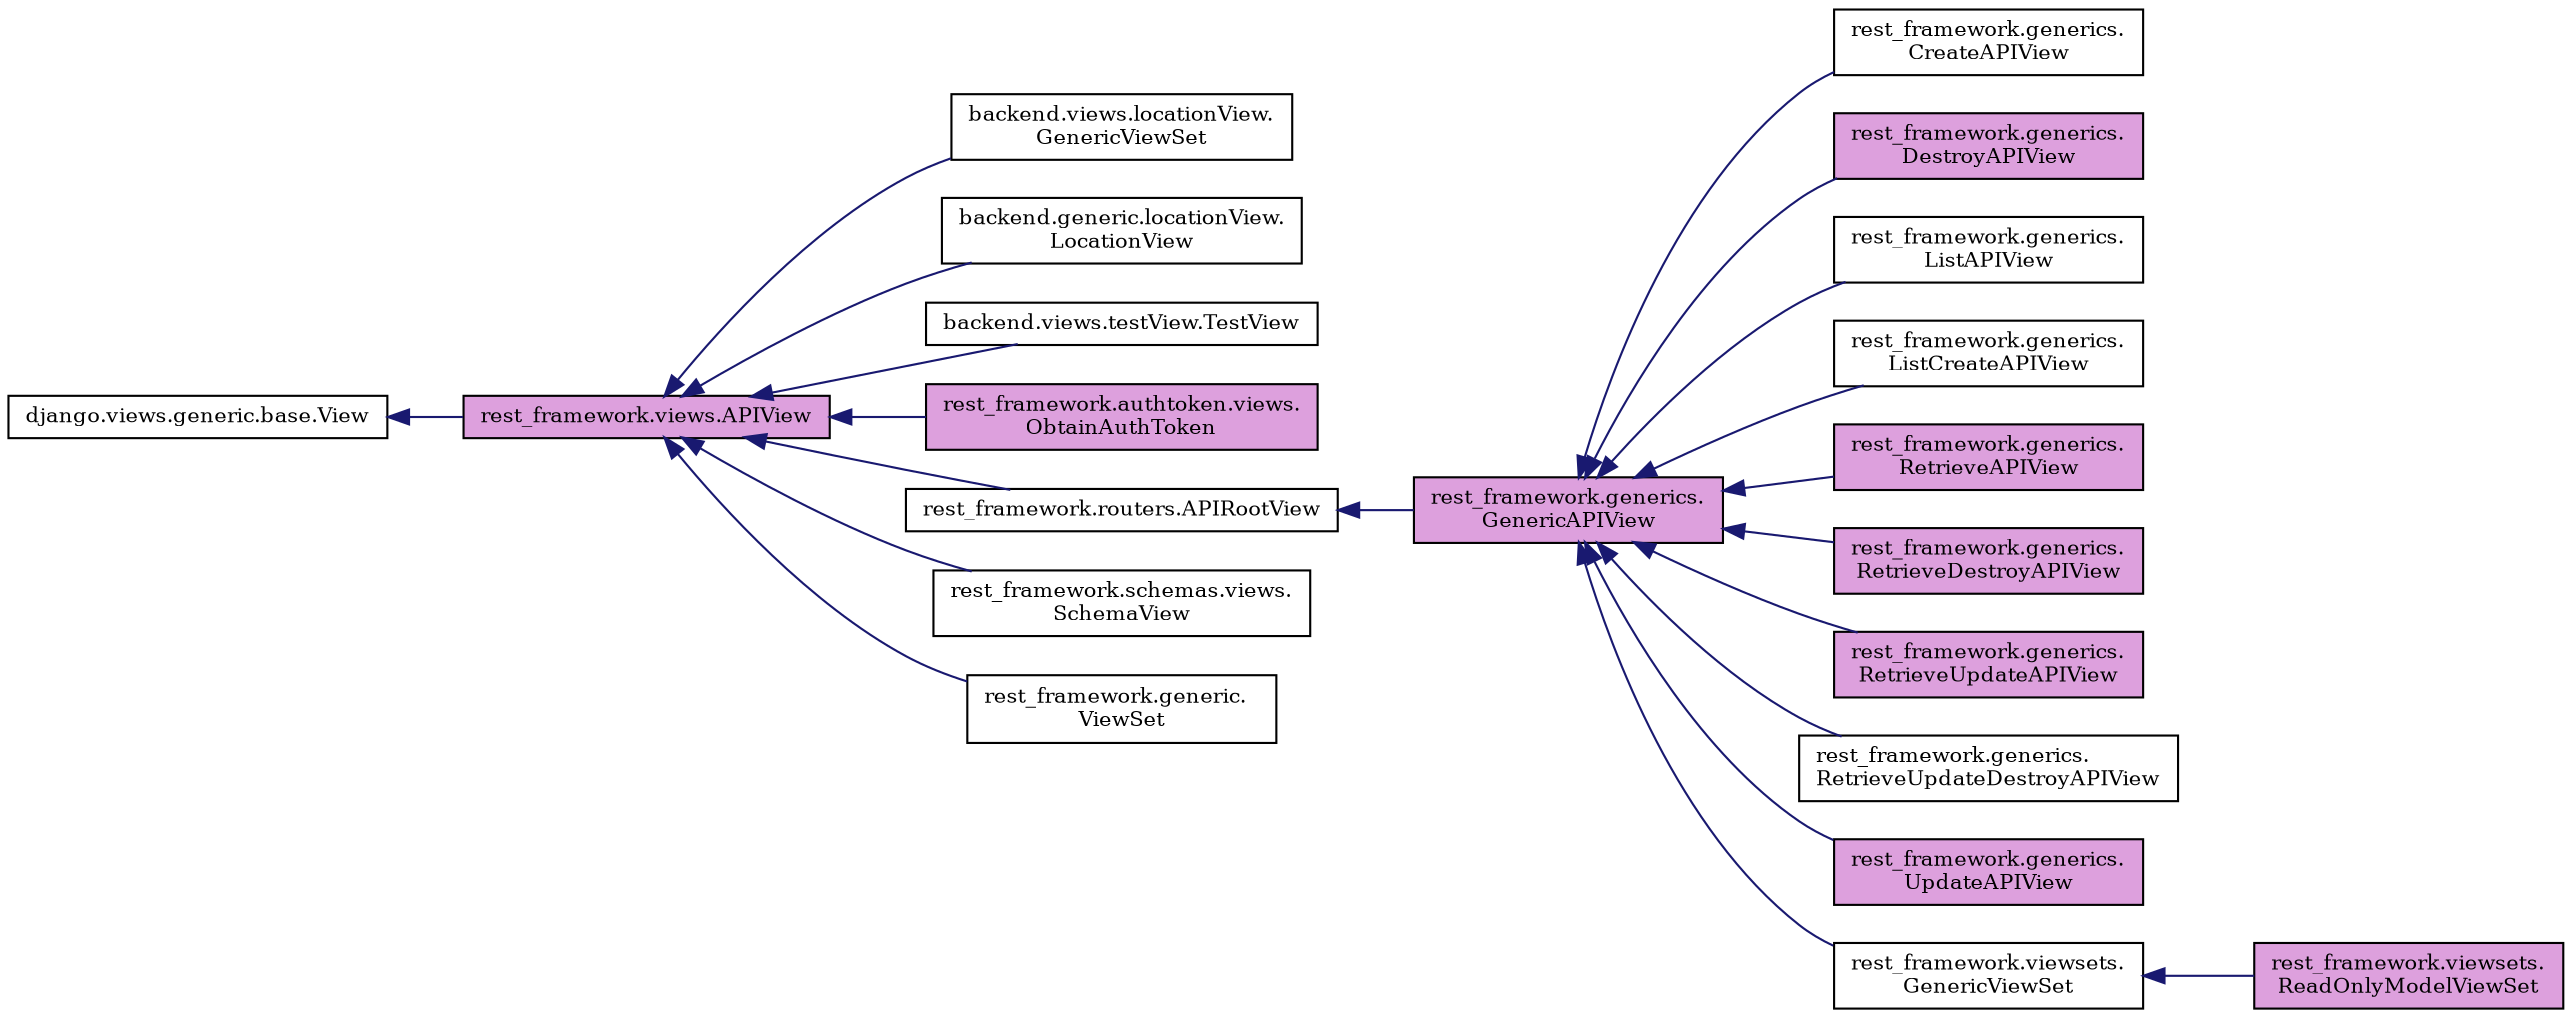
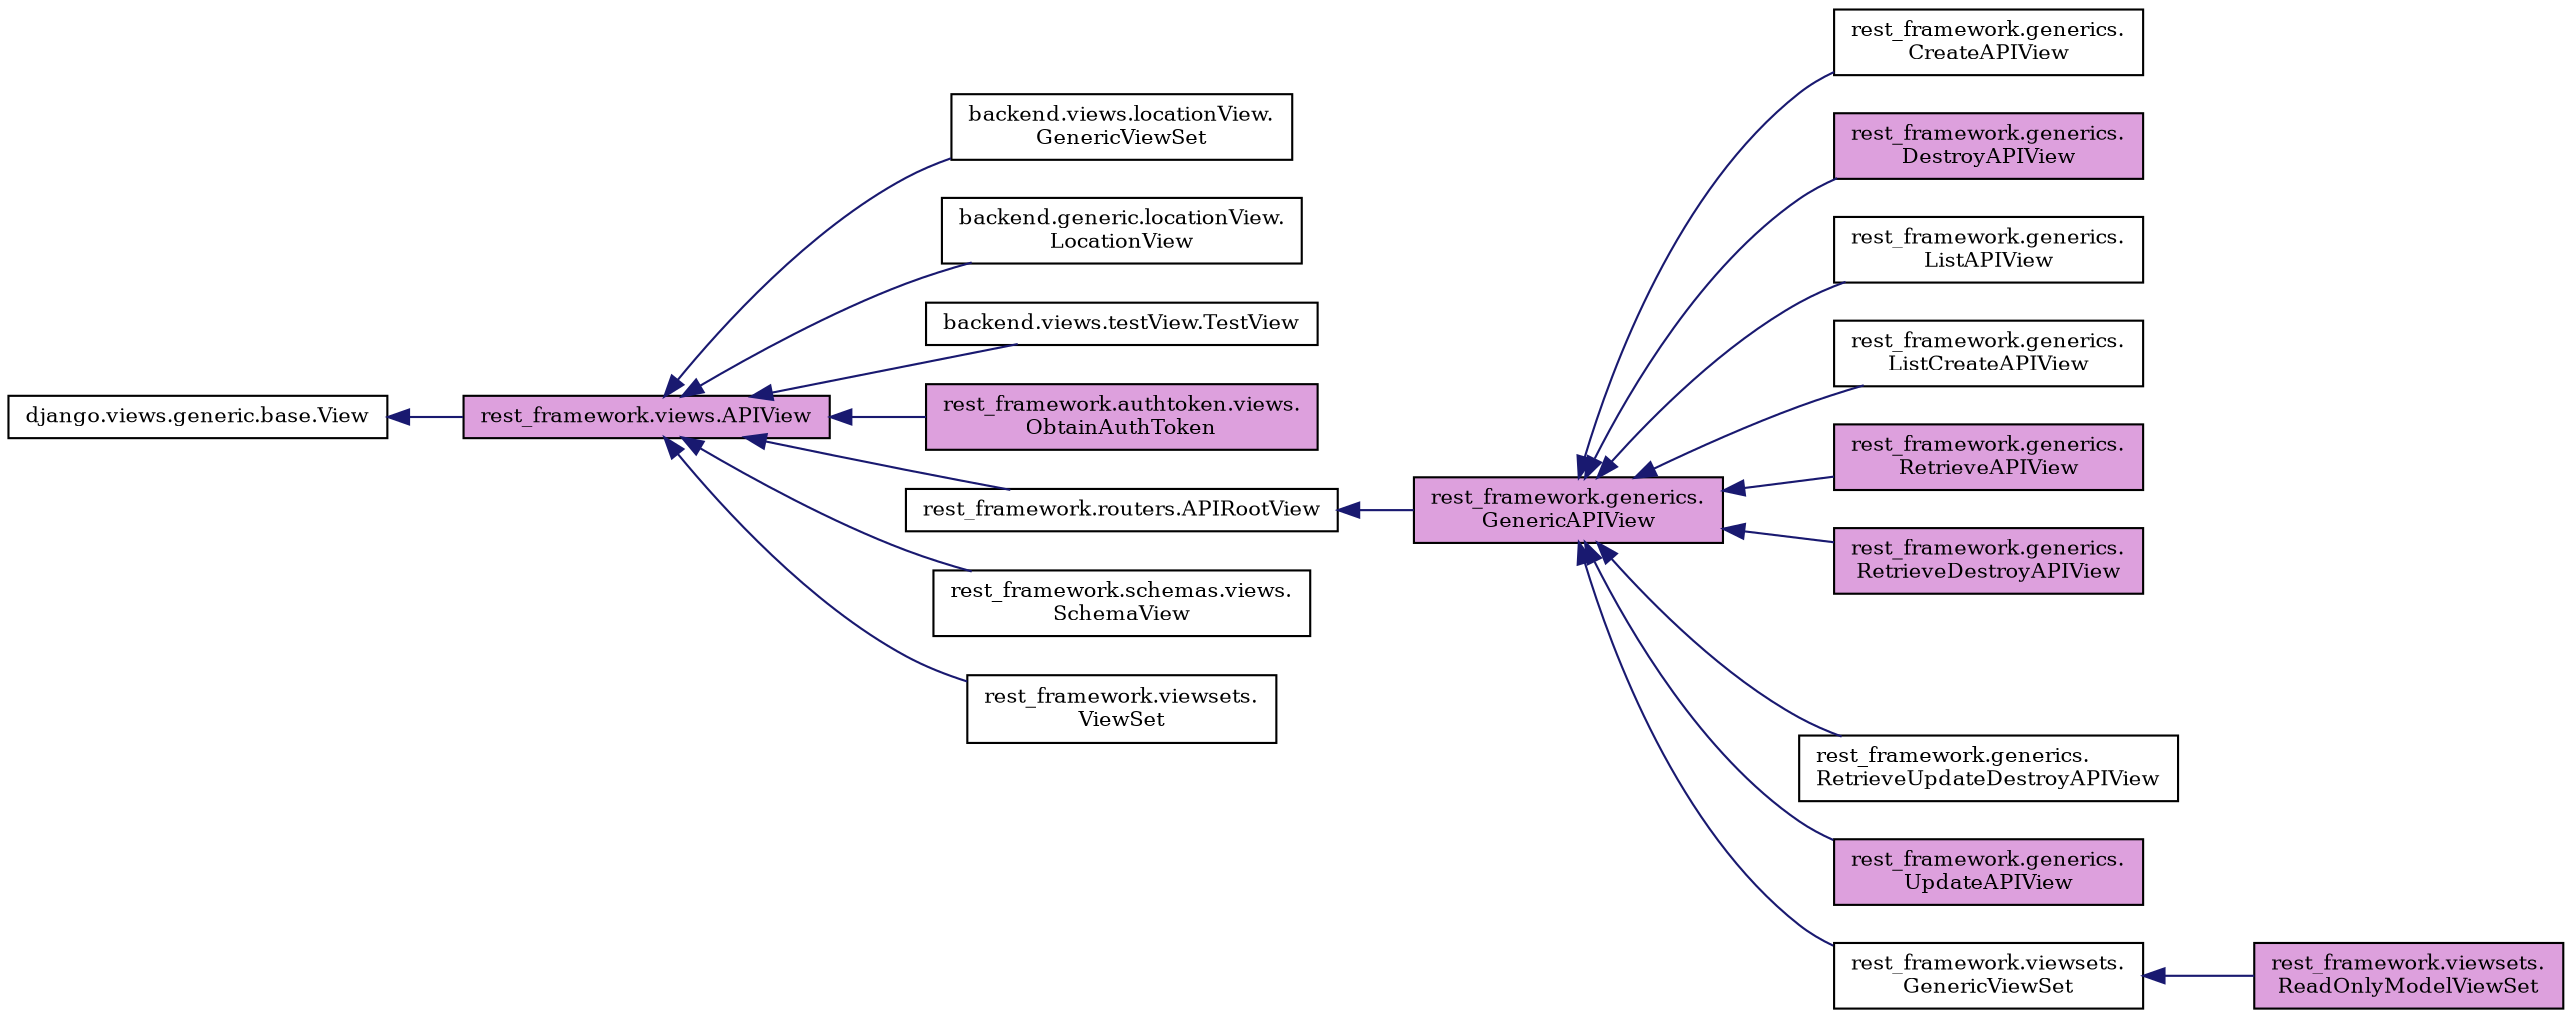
node "rest_framework.generics. RetrieveUpdateAPIView": removed
node "rest_framework.generic. ViewSet": label "rest_framework.generic. ViewSet" -> "rest_framework.viewsets. ViewSet"
